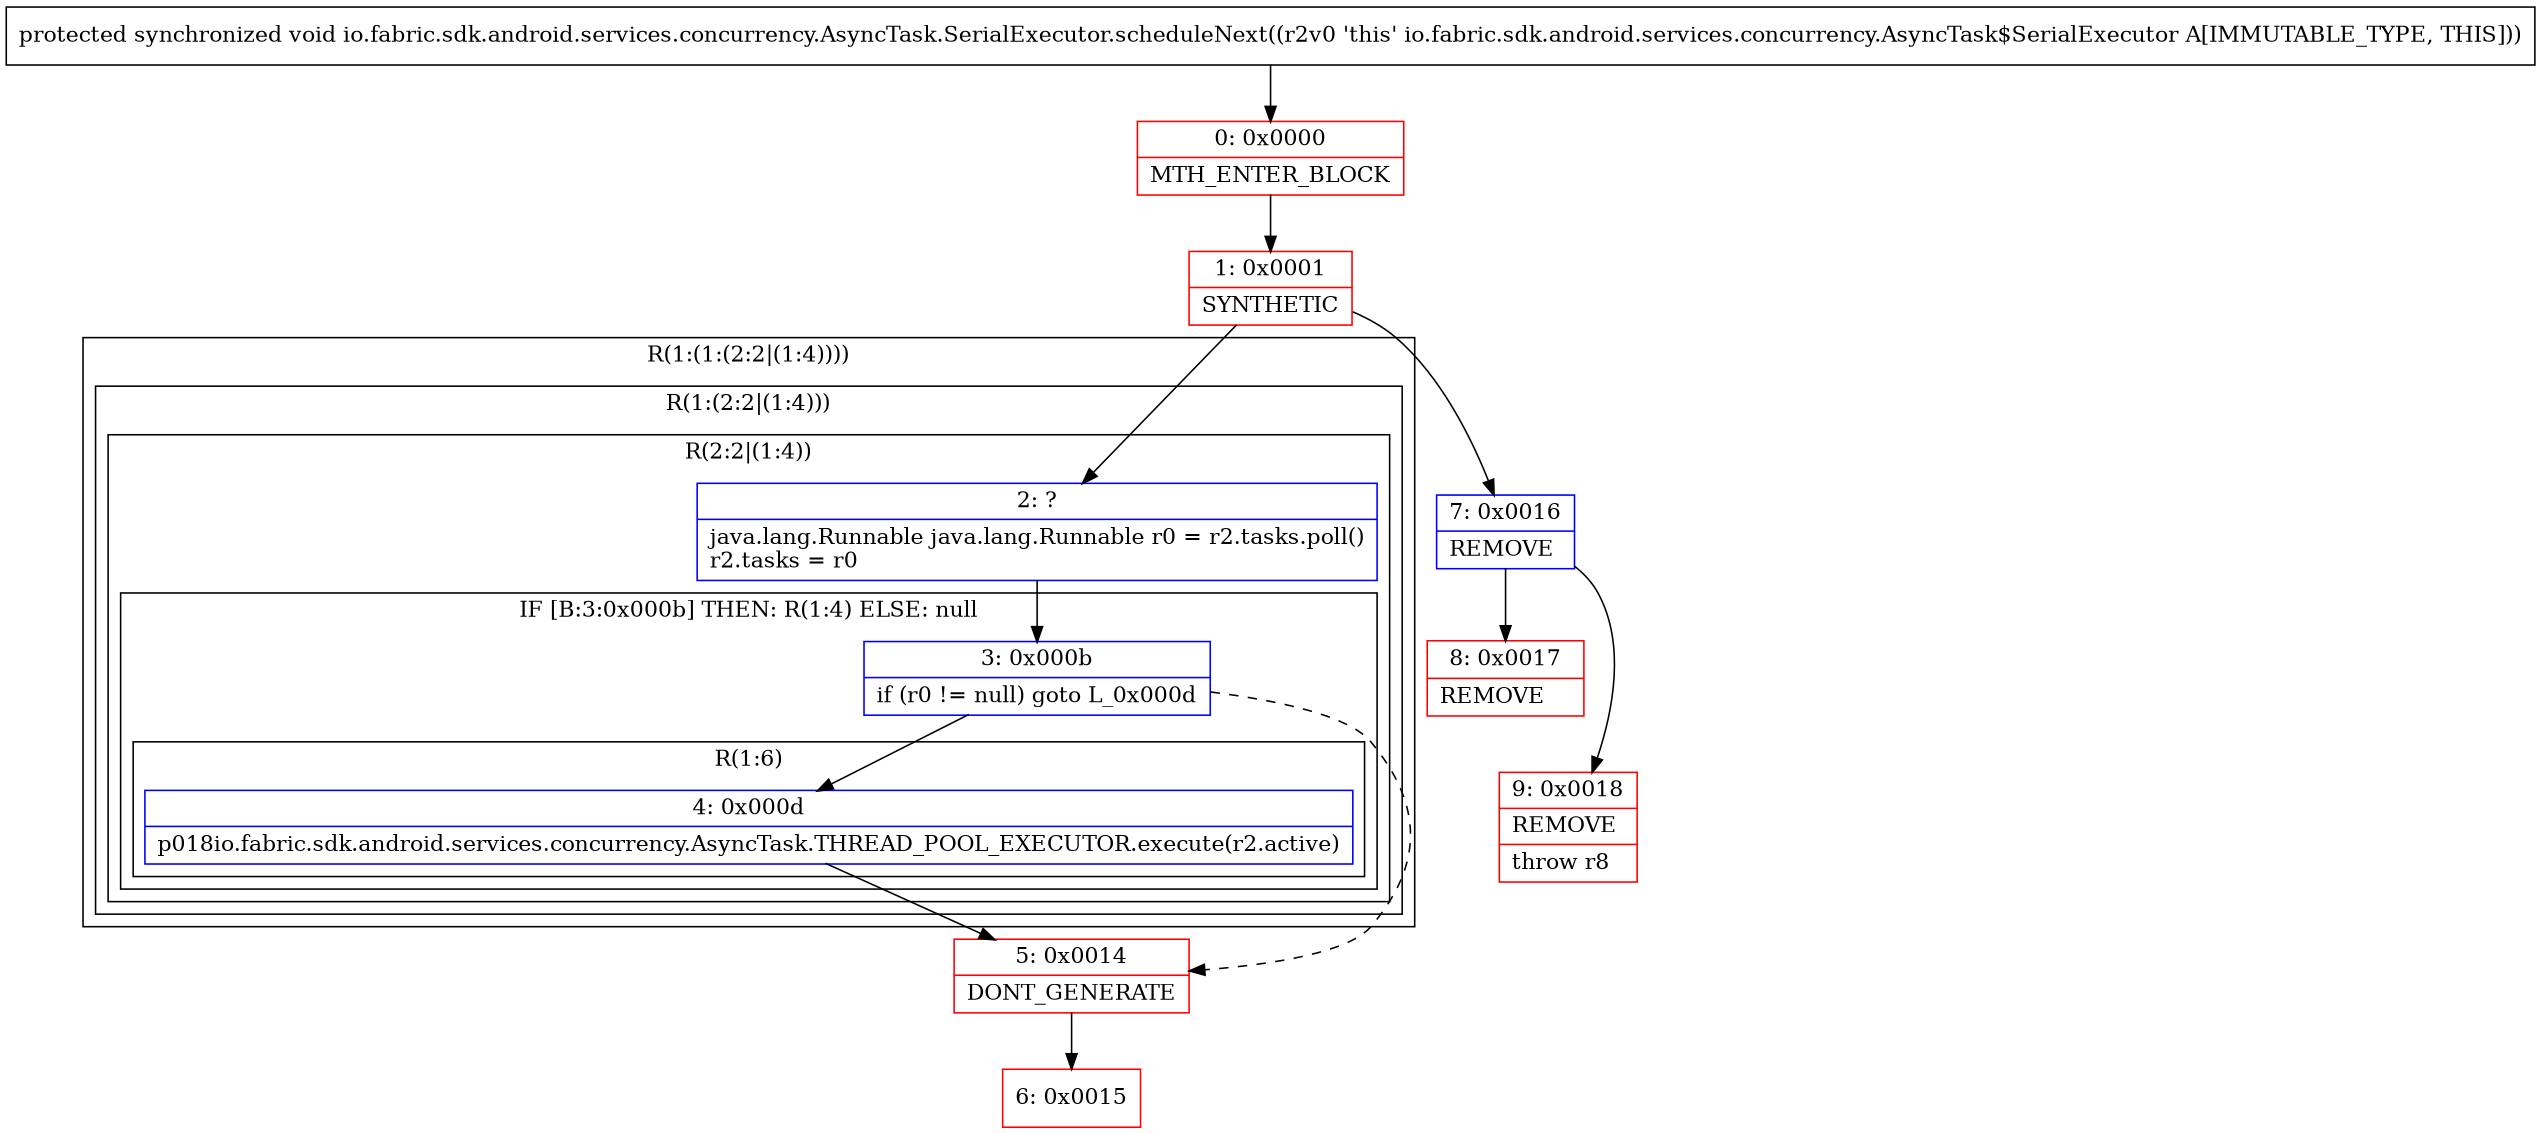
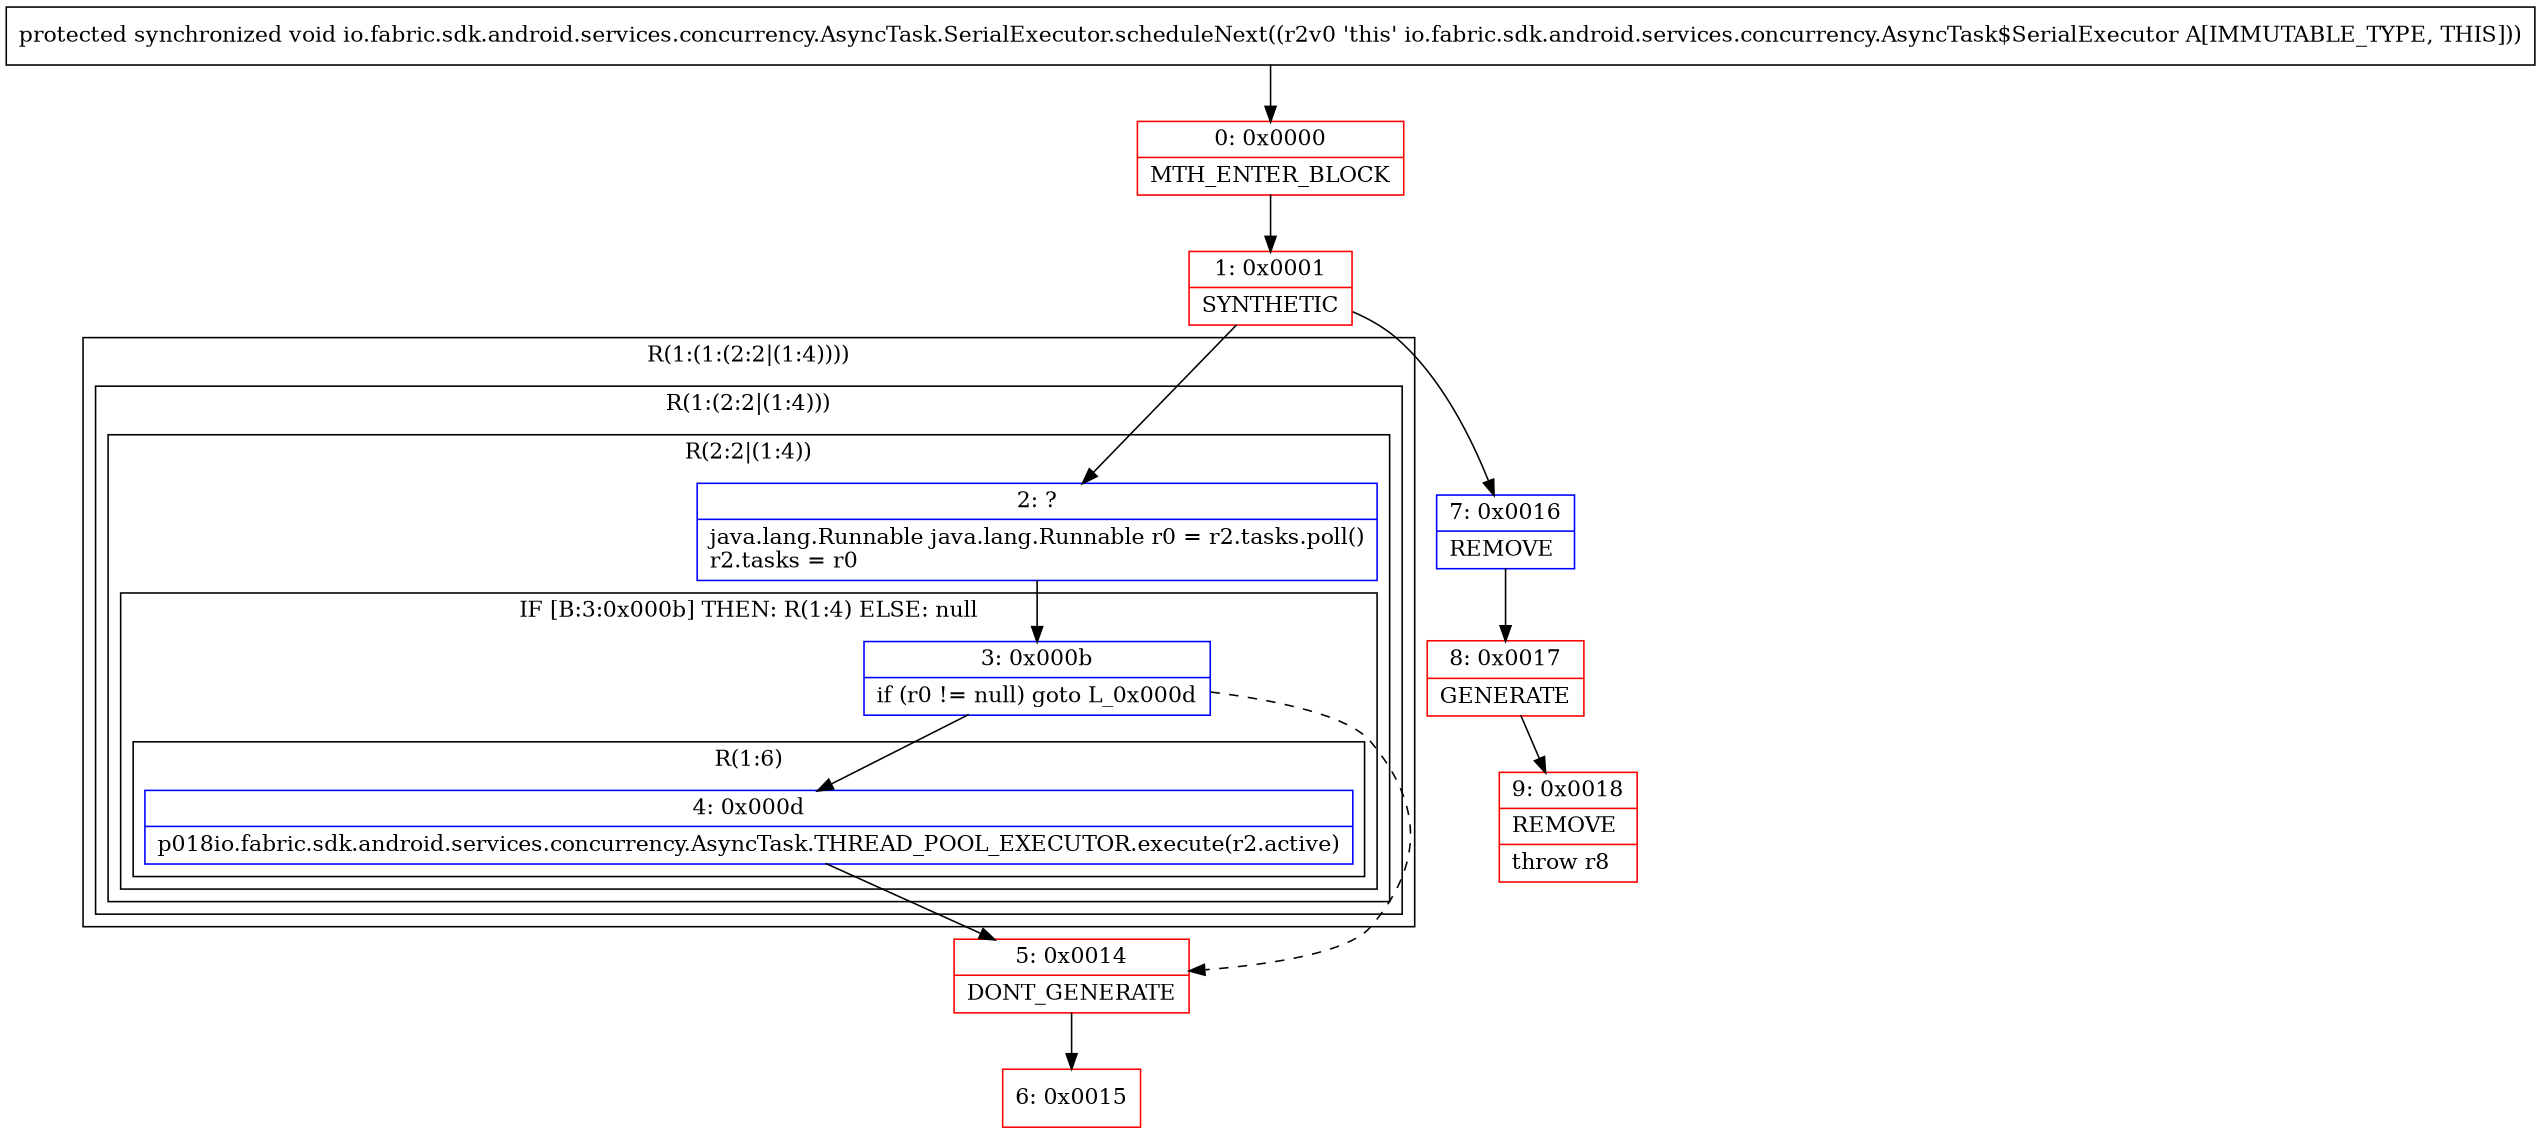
edge "7: 0x0016" -> "9: 0x0018": now "8: 0x0017" -> "9: 0x0018"
node "8: 0x0017": text "REMOVE" -> "GENERATE"
